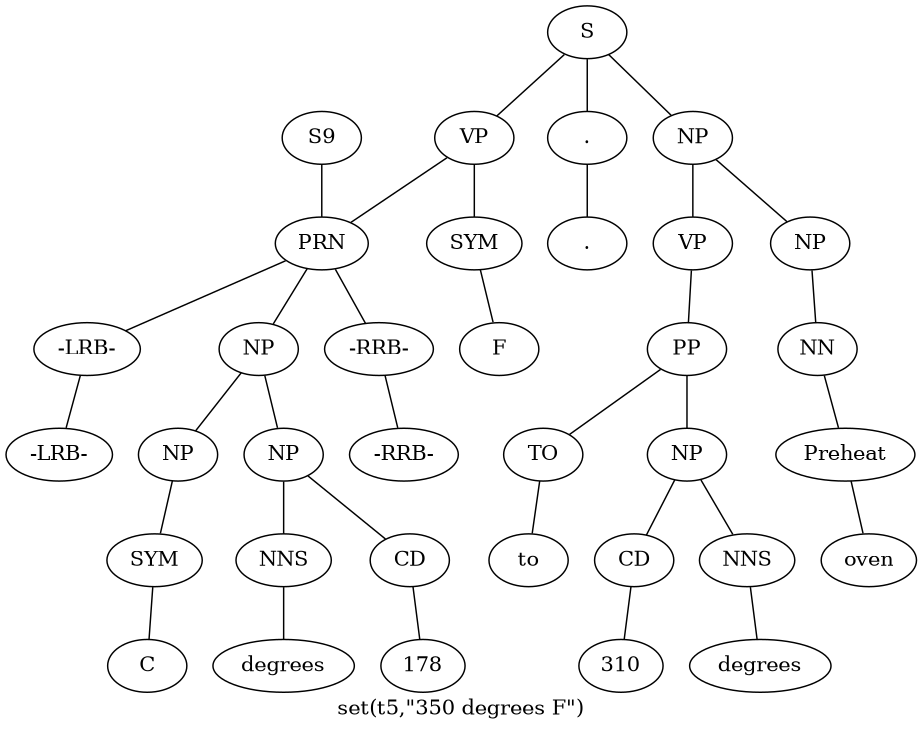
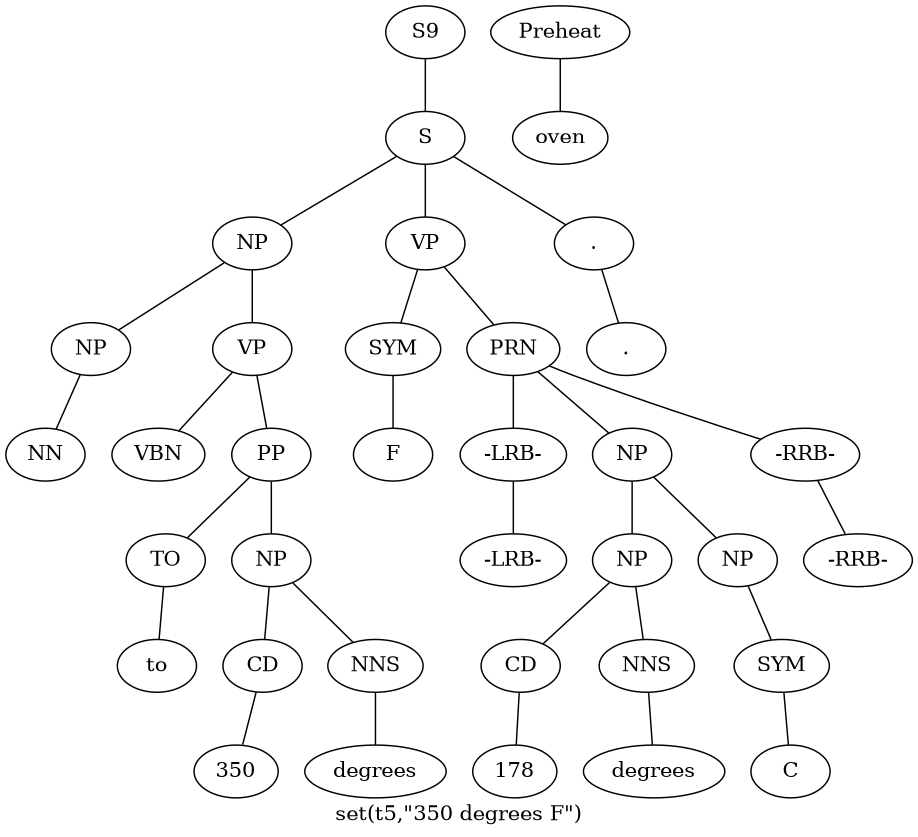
edge "S9" -- "PRN": now "S9" -- "S"
edge "NN" -- "Preheat": removed
node "VBN": added
node "310": label "310" -> "350"
